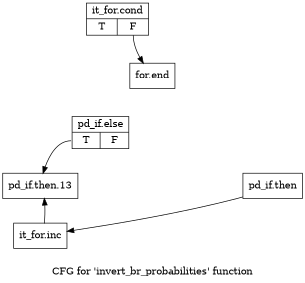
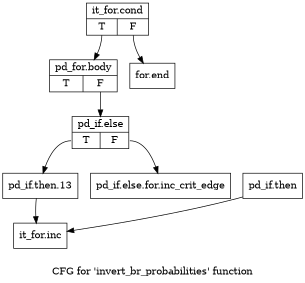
node "pd_for.body": added
node "pd_if.else.for.inc_crit_edge": added
edge "it_for.inc" -> "pd_if.then.13": reversed
